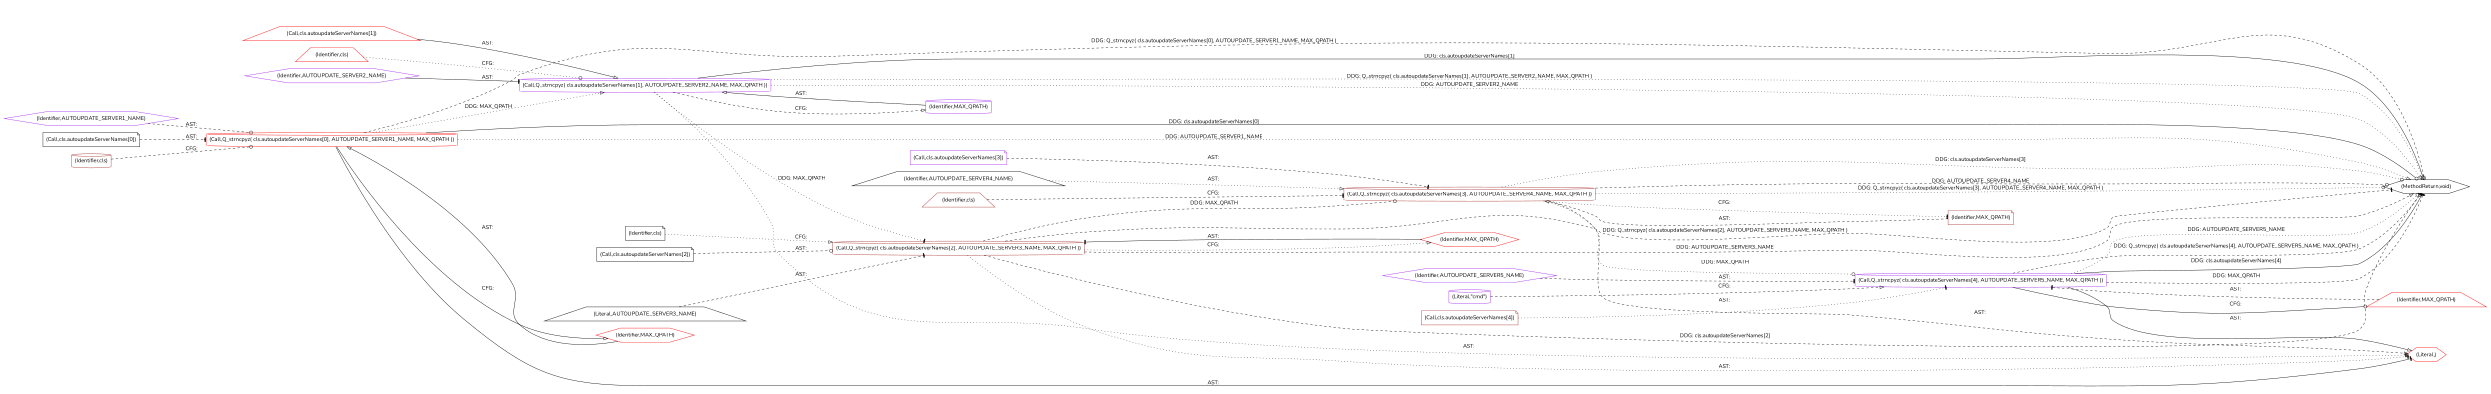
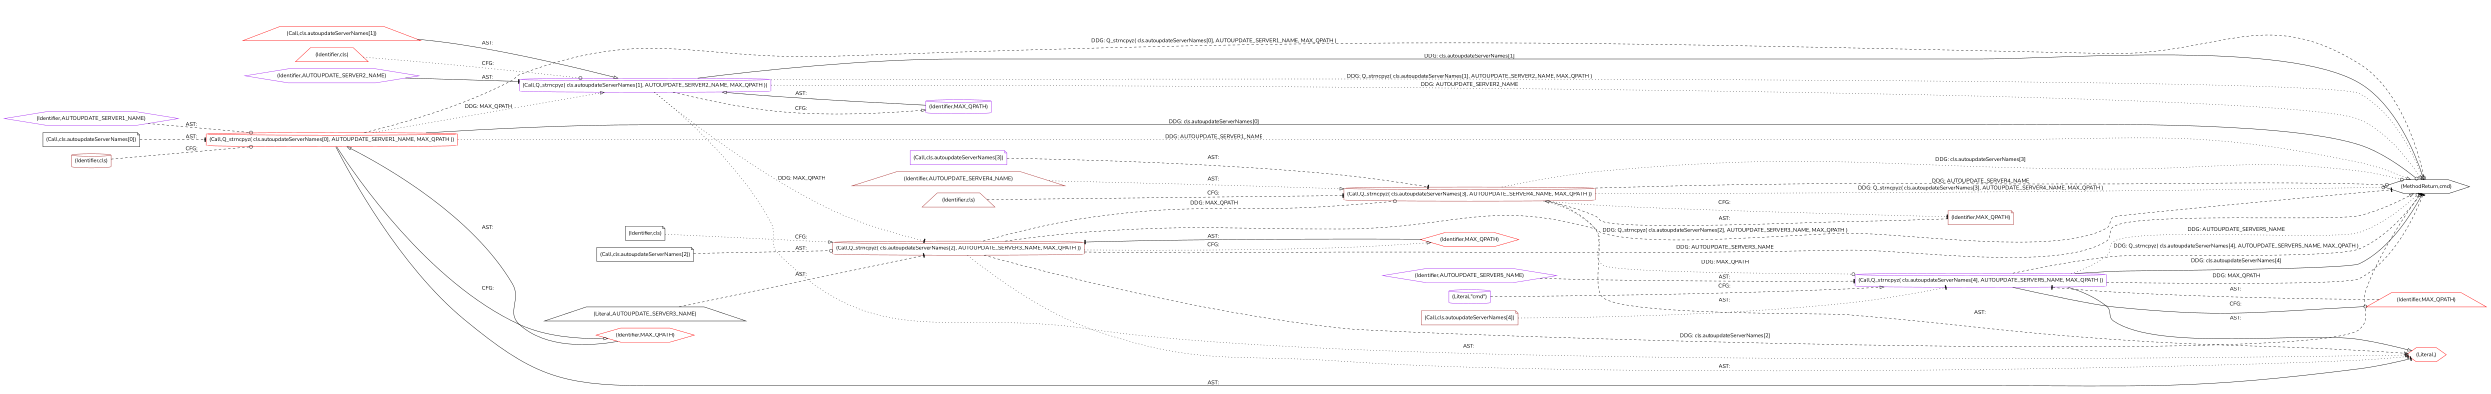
node "(Identifier,AUTOUPDATE_SERVER4_NAME)": color black -> brown
node "(MethodReturn,void)": label "(MethodReturn,void)" -> "(MethodReturn,cmd)"
